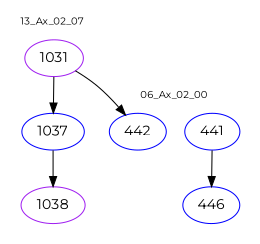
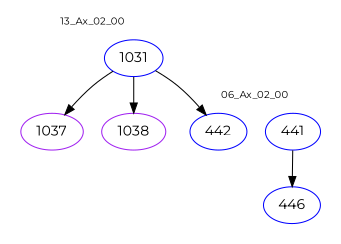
cluster "13_Ax_02_07": label "13_Ax_02_07" -> "13_Ax_02_00"
node "1031": color purple -> blue
node "1037": color blue -> purple
edge "1037" -> "1038": now "1031" -> "1038"
